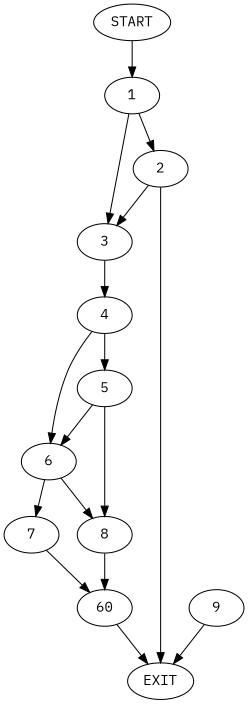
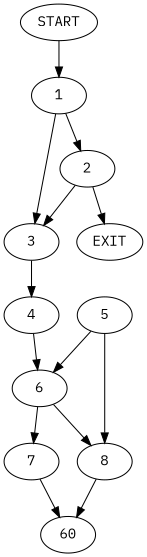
edge "4" -> "5": removed
node "9": removed
edge "60" -> "EXIT": removed
